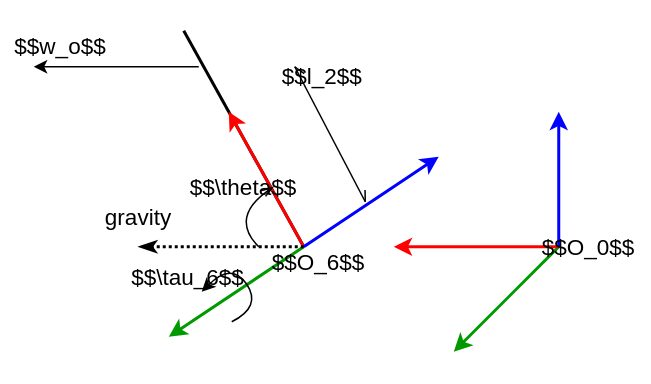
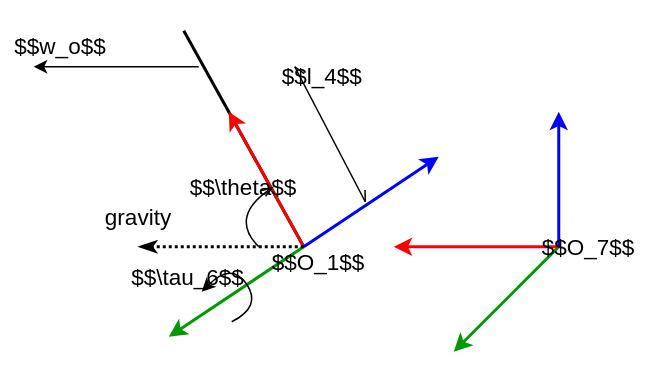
node "$$l_2$$": label "$$l_2$$" -> "$$l_4$$"
node "$$O_0$$": label "$$O_0$$" -> "$$O_7$$"
node "$$O_6$$": label "$$O_6$$" -> "$$O_1$$"
